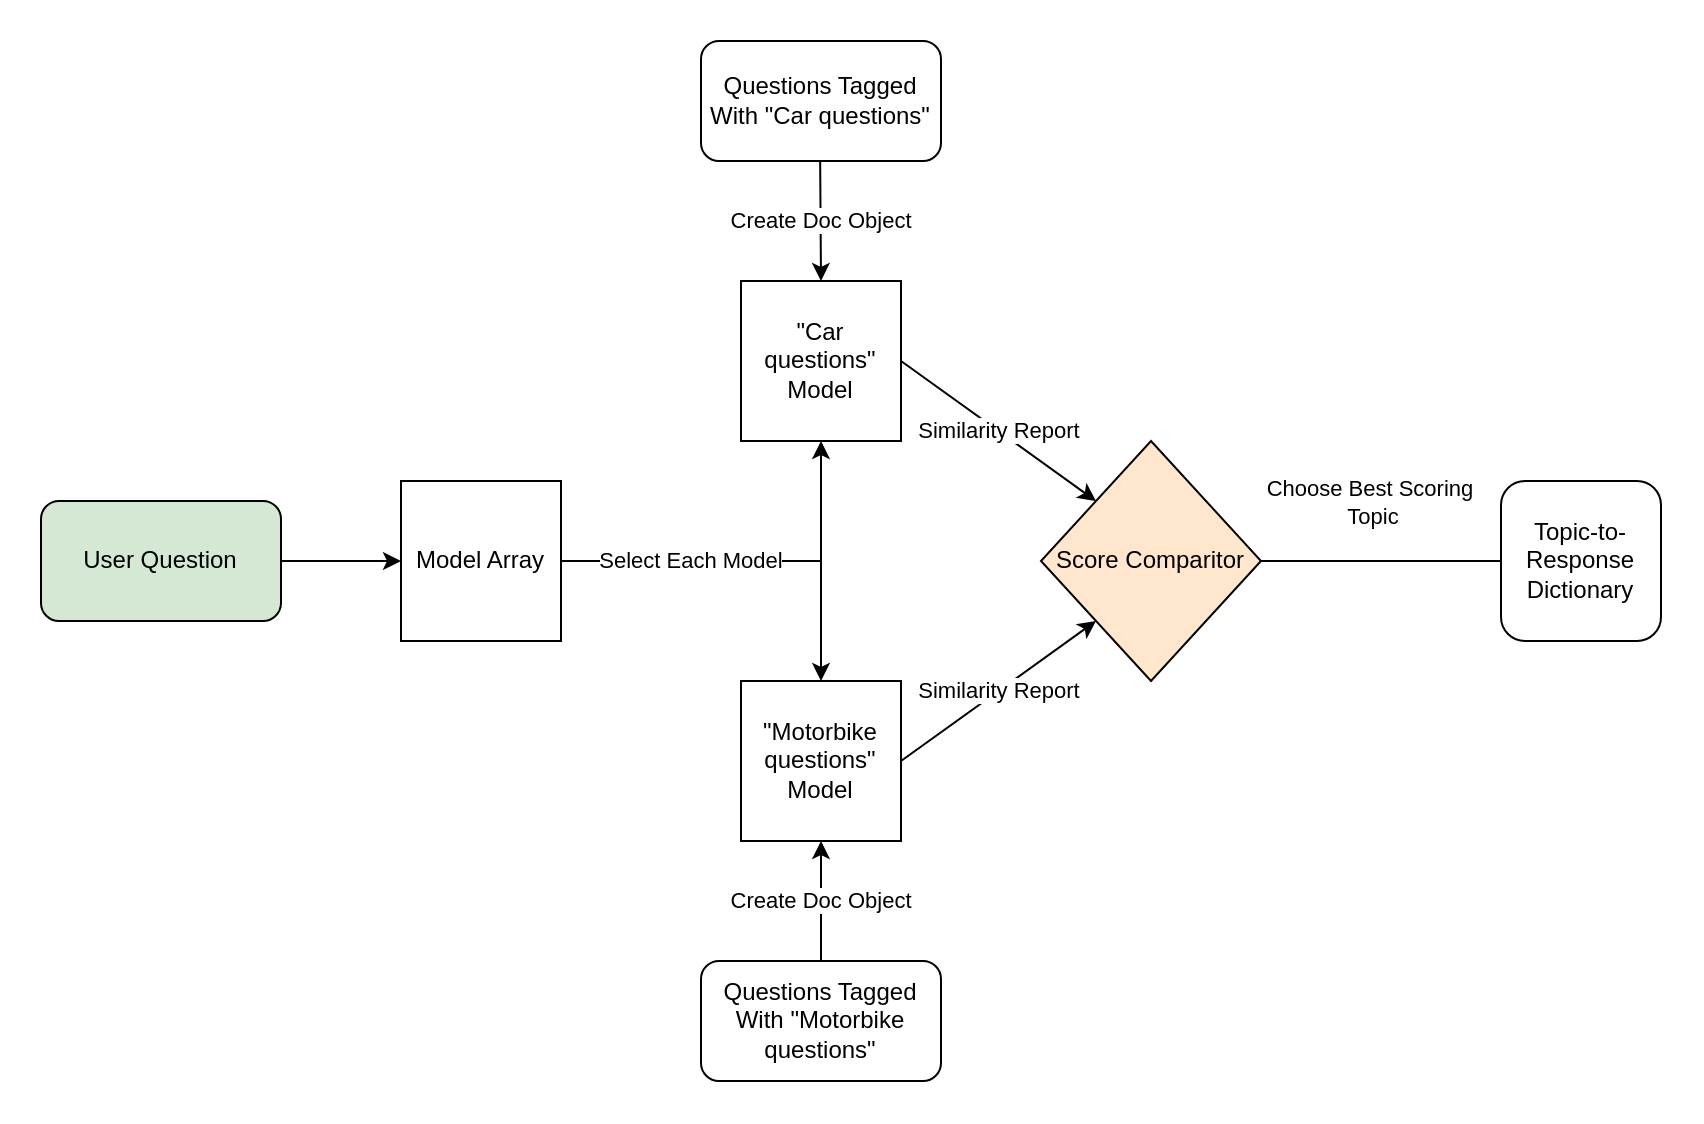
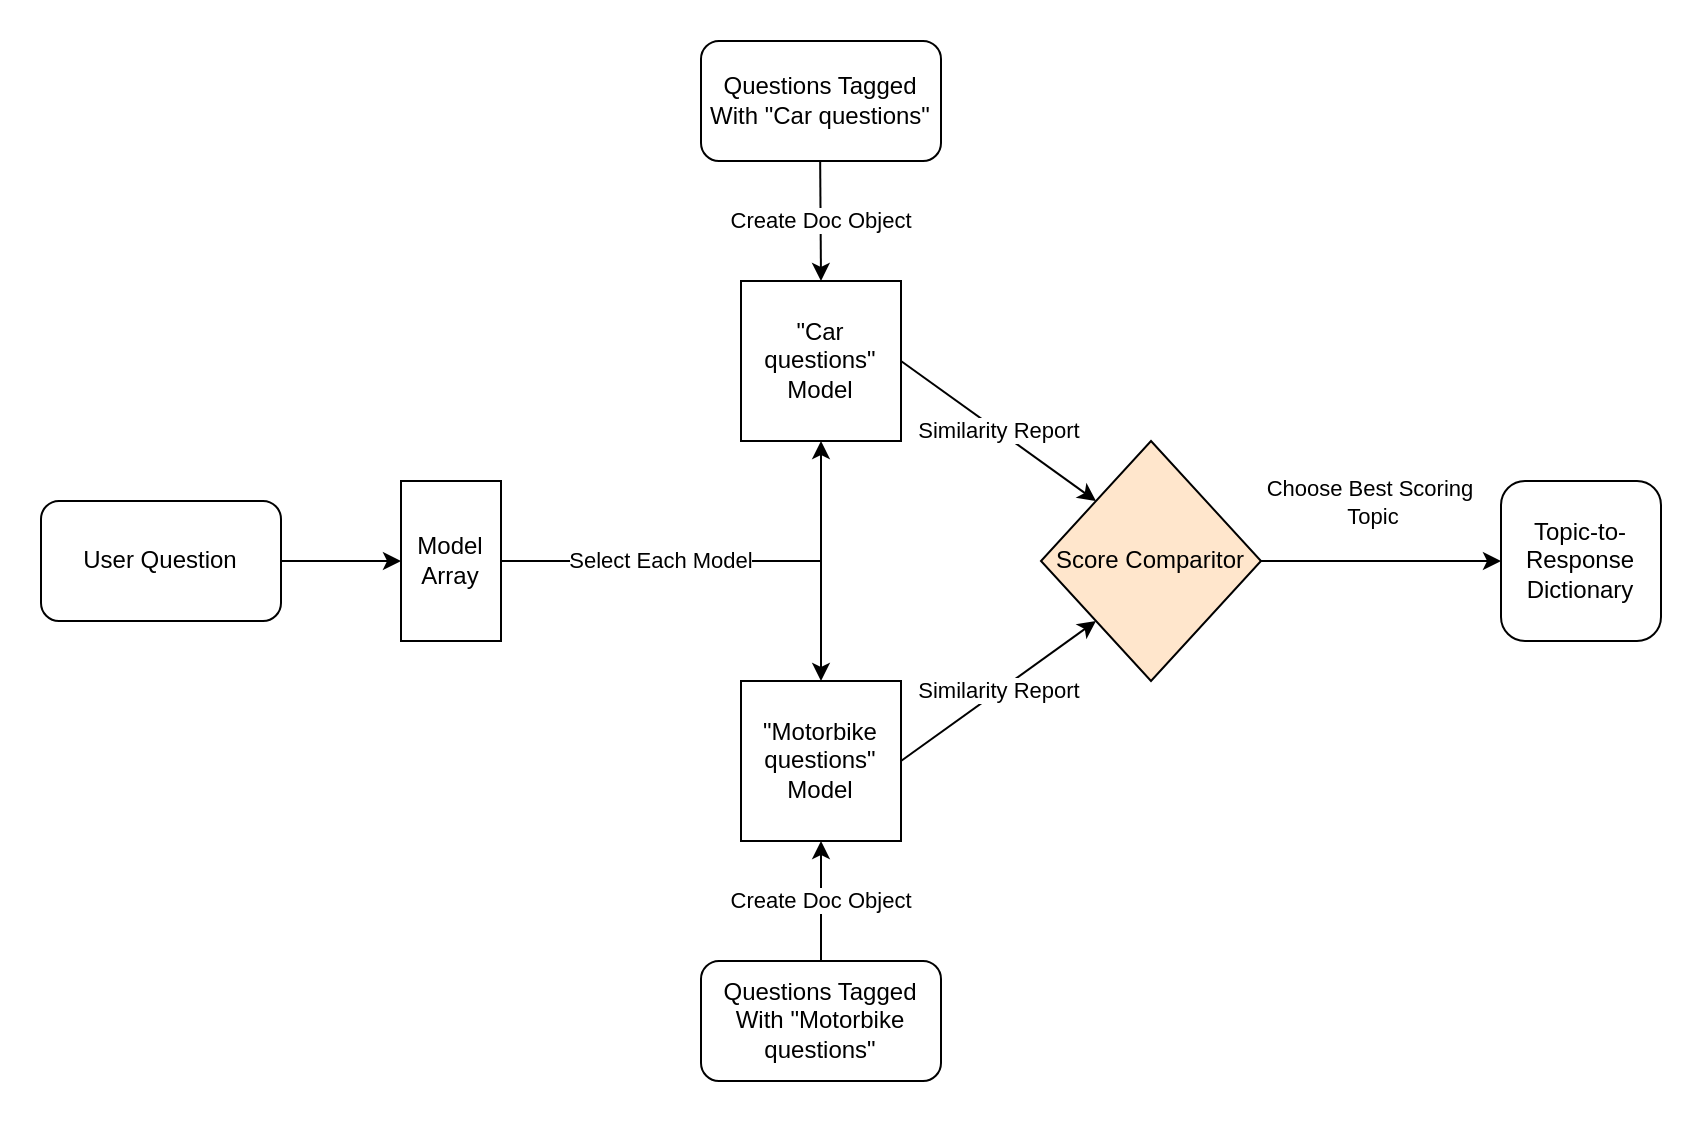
node "User Question": fillcolor #d5e8d4 -> #ffffff
node "Model Array": size 160x160 -> 100x160
edge "Score Comparitor" -- "Topic-to-Response Dictionary": arrowhead none -> classic
